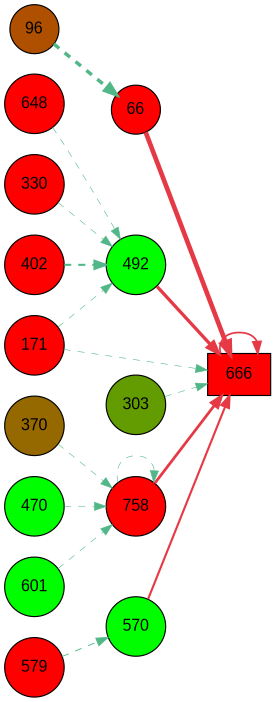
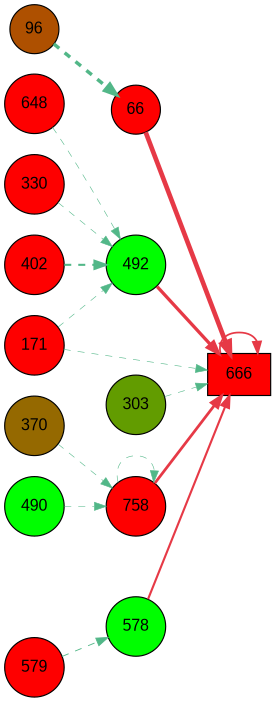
node "470": label "470" -> "490"
node "601": removed
node "570": label "570" -> "578"
